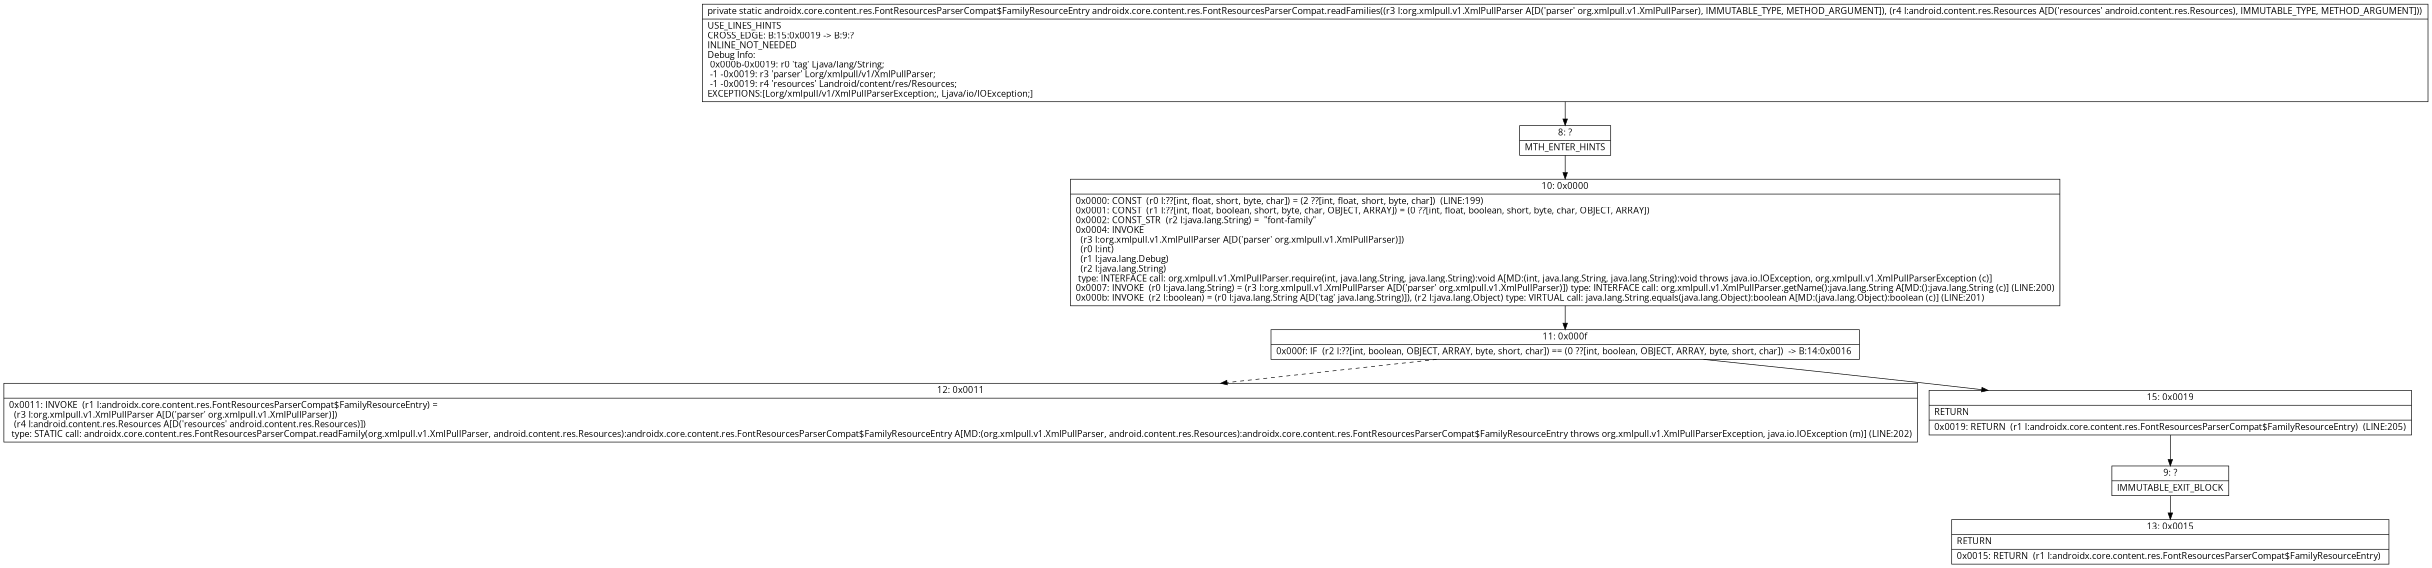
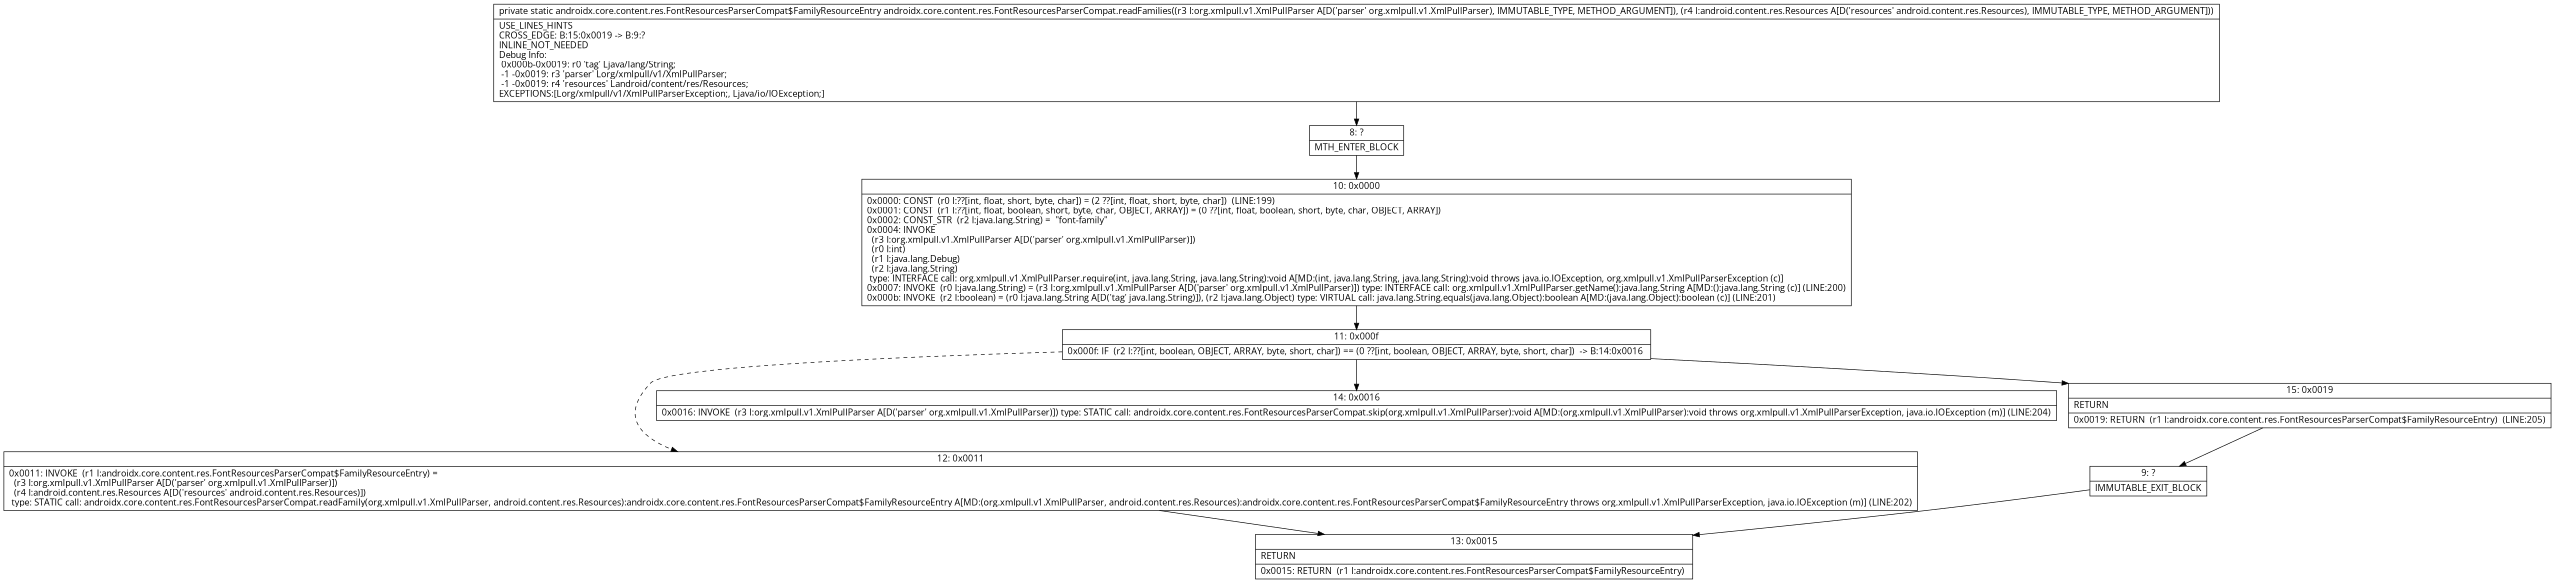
node "8: ?": text "MTH_ENTER_HINTS" -> "MTH_ENTER_BLOCK"
node "14: 0x0016": added
edge "12: 0x0011" -> "13: 0x0015": added
